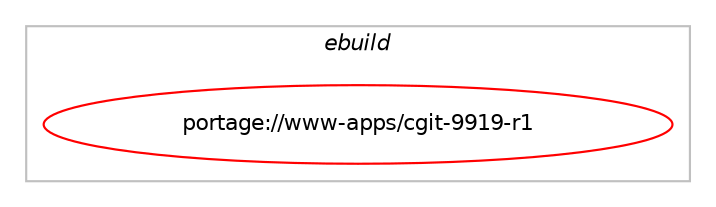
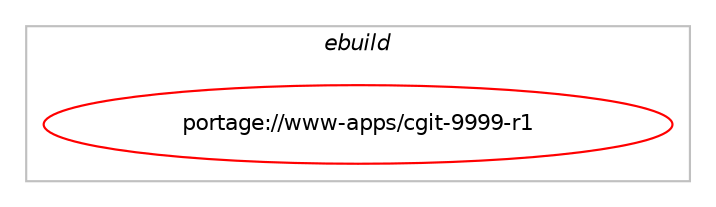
node "portage://www-apps/cgit-9919-r1": label "portage://www-apps/cgit-9919-r1" -> "portage://www-apps/cgit-9999-r1"
